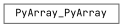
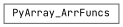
node "PyArray_PyArray": label "PyArray_PyArray" -> "PyArray_ArrFuncs"
